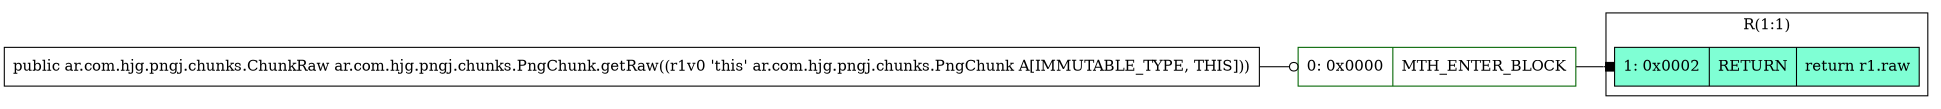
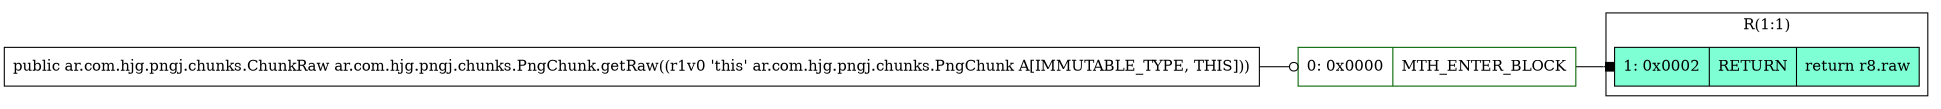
node "1: 0x0002": text "return r1.raw" -> "return r8.raw"
